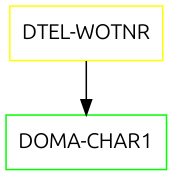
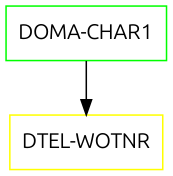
edge "DTEL-WOTNR" -> "DOMA-CHAR1": reversed
